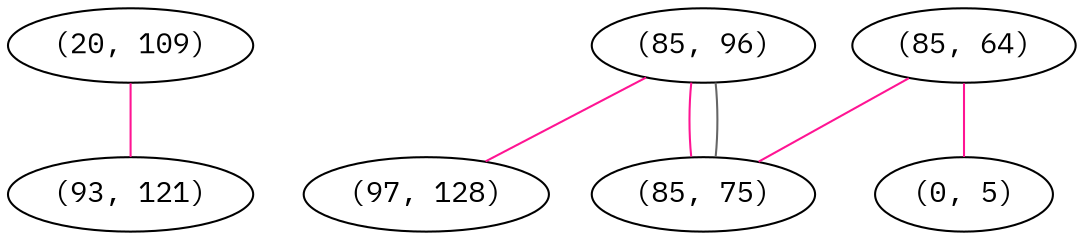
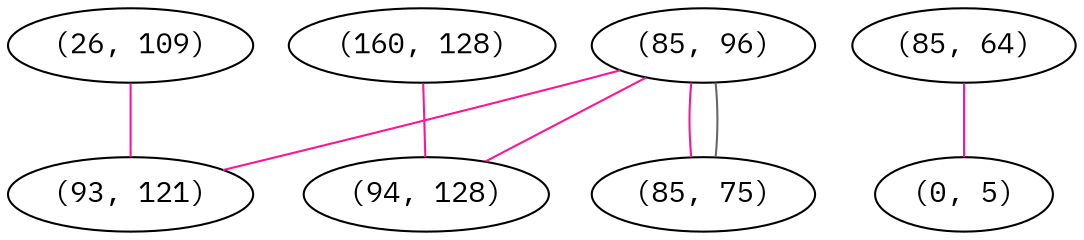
node "(20, 109)": label "(20, 109)" -> "(26, 109)"
node "(160, 128)": added
edge "(85, 64)" -- "(85, 75)": removed
edge "(85, 96)" -- "(93, 121)": added
node "(97, 128)": label "(97, 128)" -> "(94, 128)"
